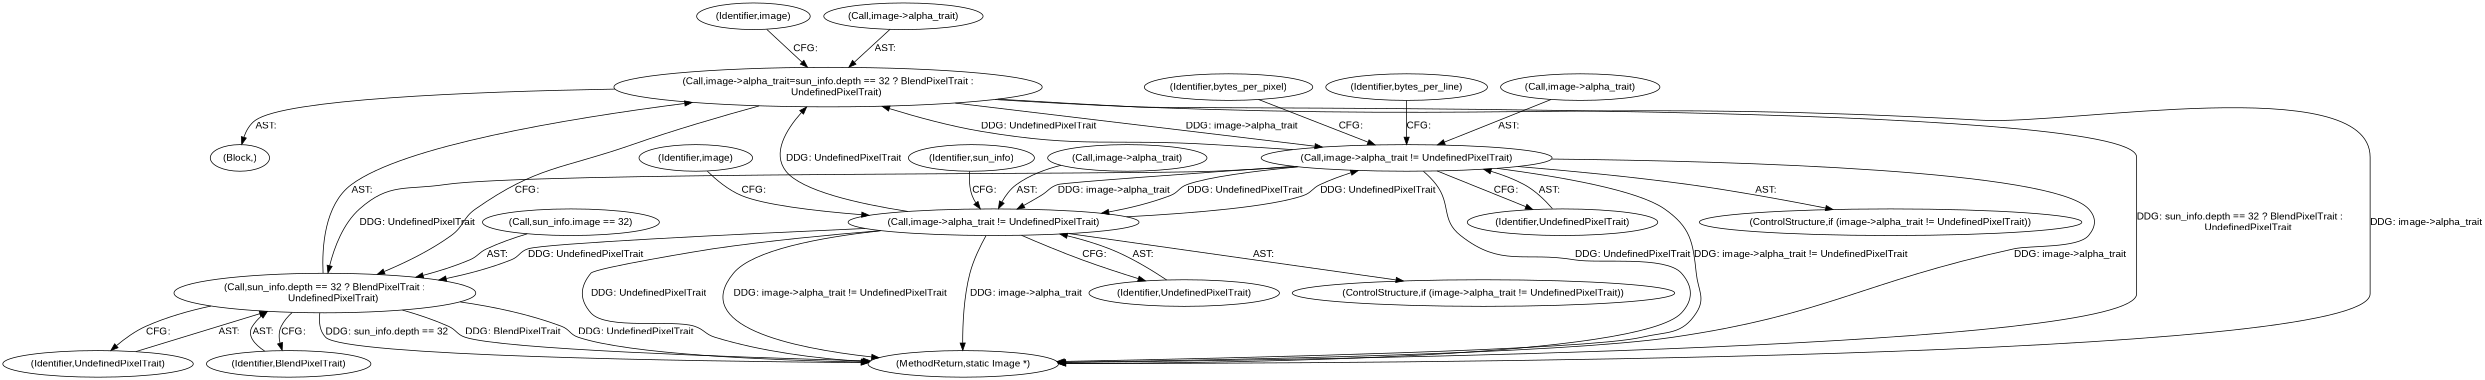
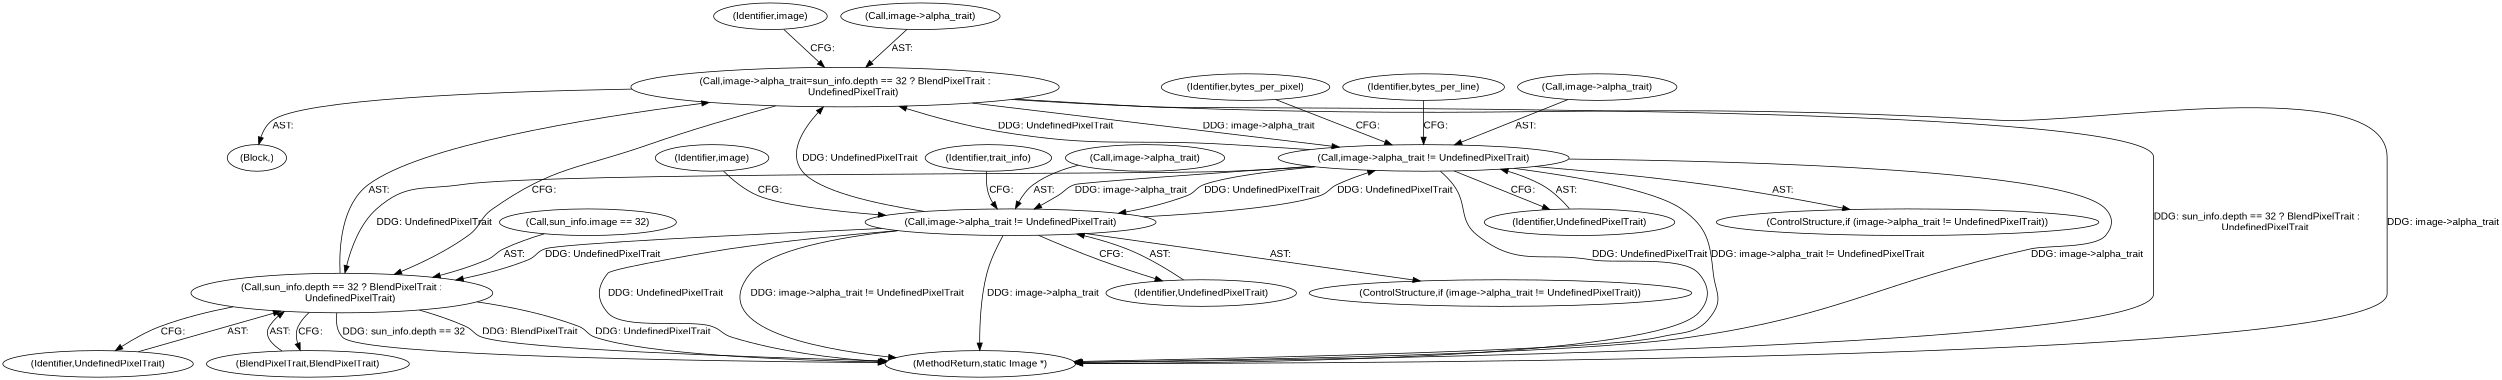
node "(Identifier,sun_info)": label "(Identifier,sun_info)" -> "(Identifier,trait_info)"
node "(Identifier,BlendPixelTrait)": label "(Identifier,BlendPixelTrait)" -> "(BlendPixelTrait,BlendPixelTrait)"
